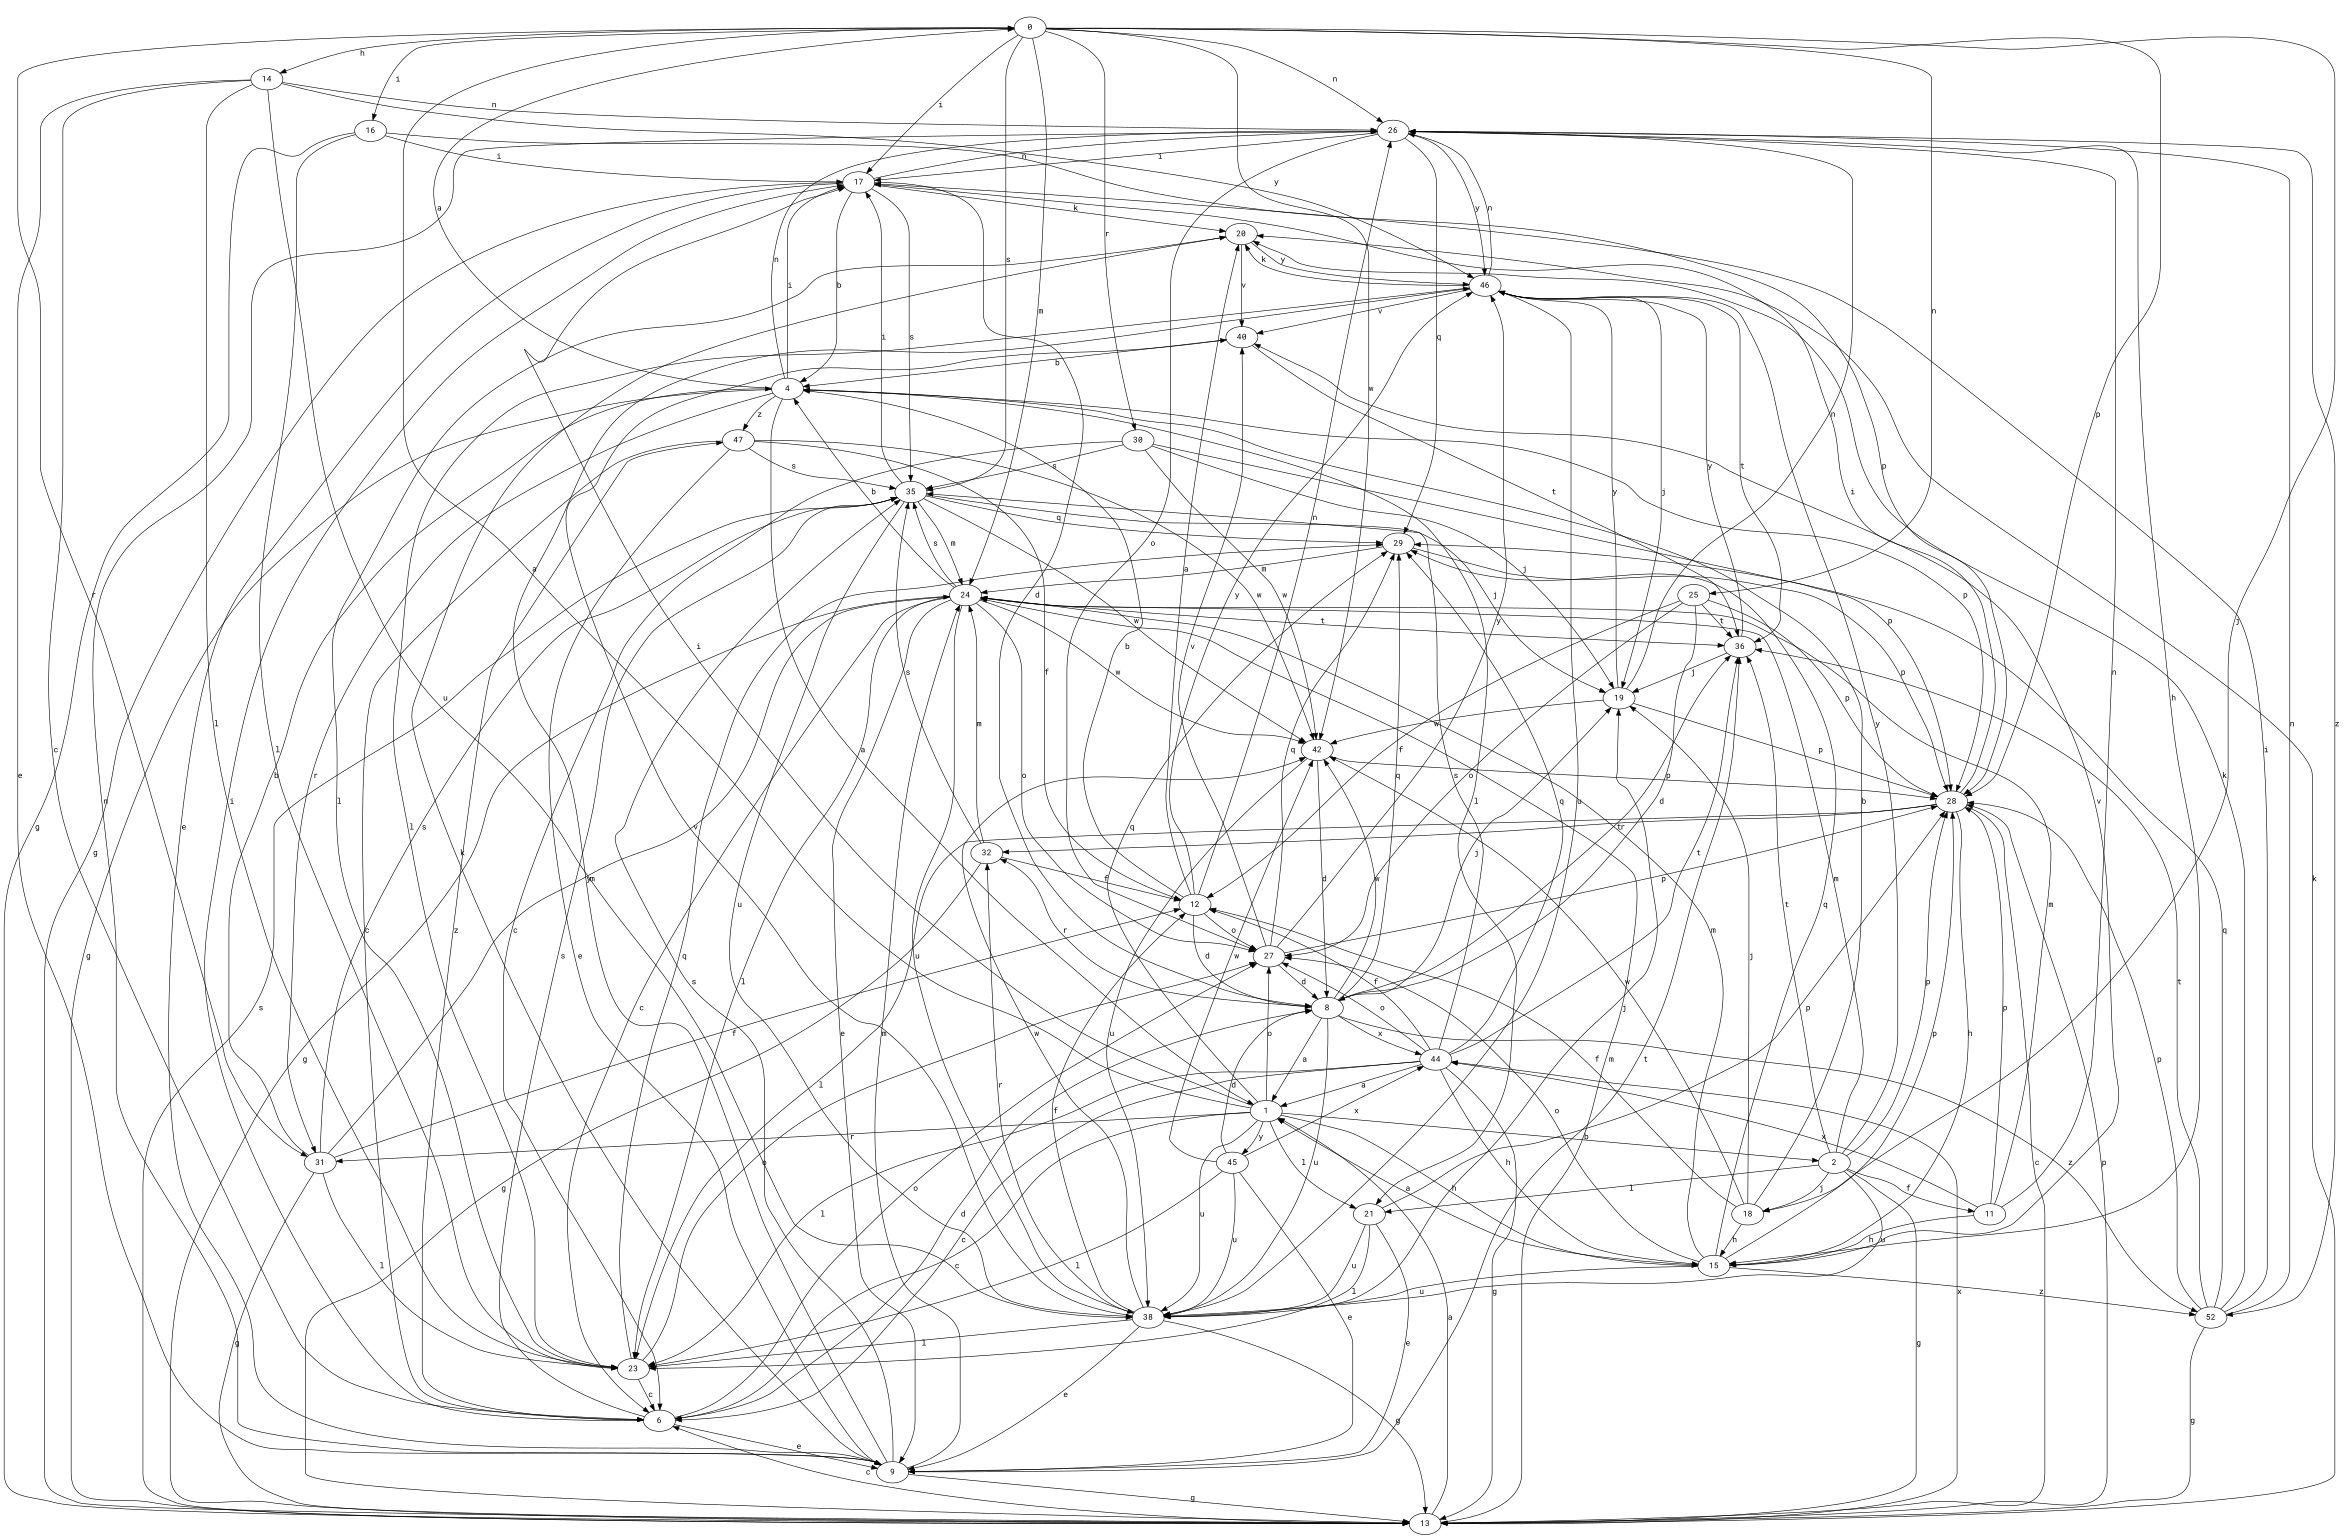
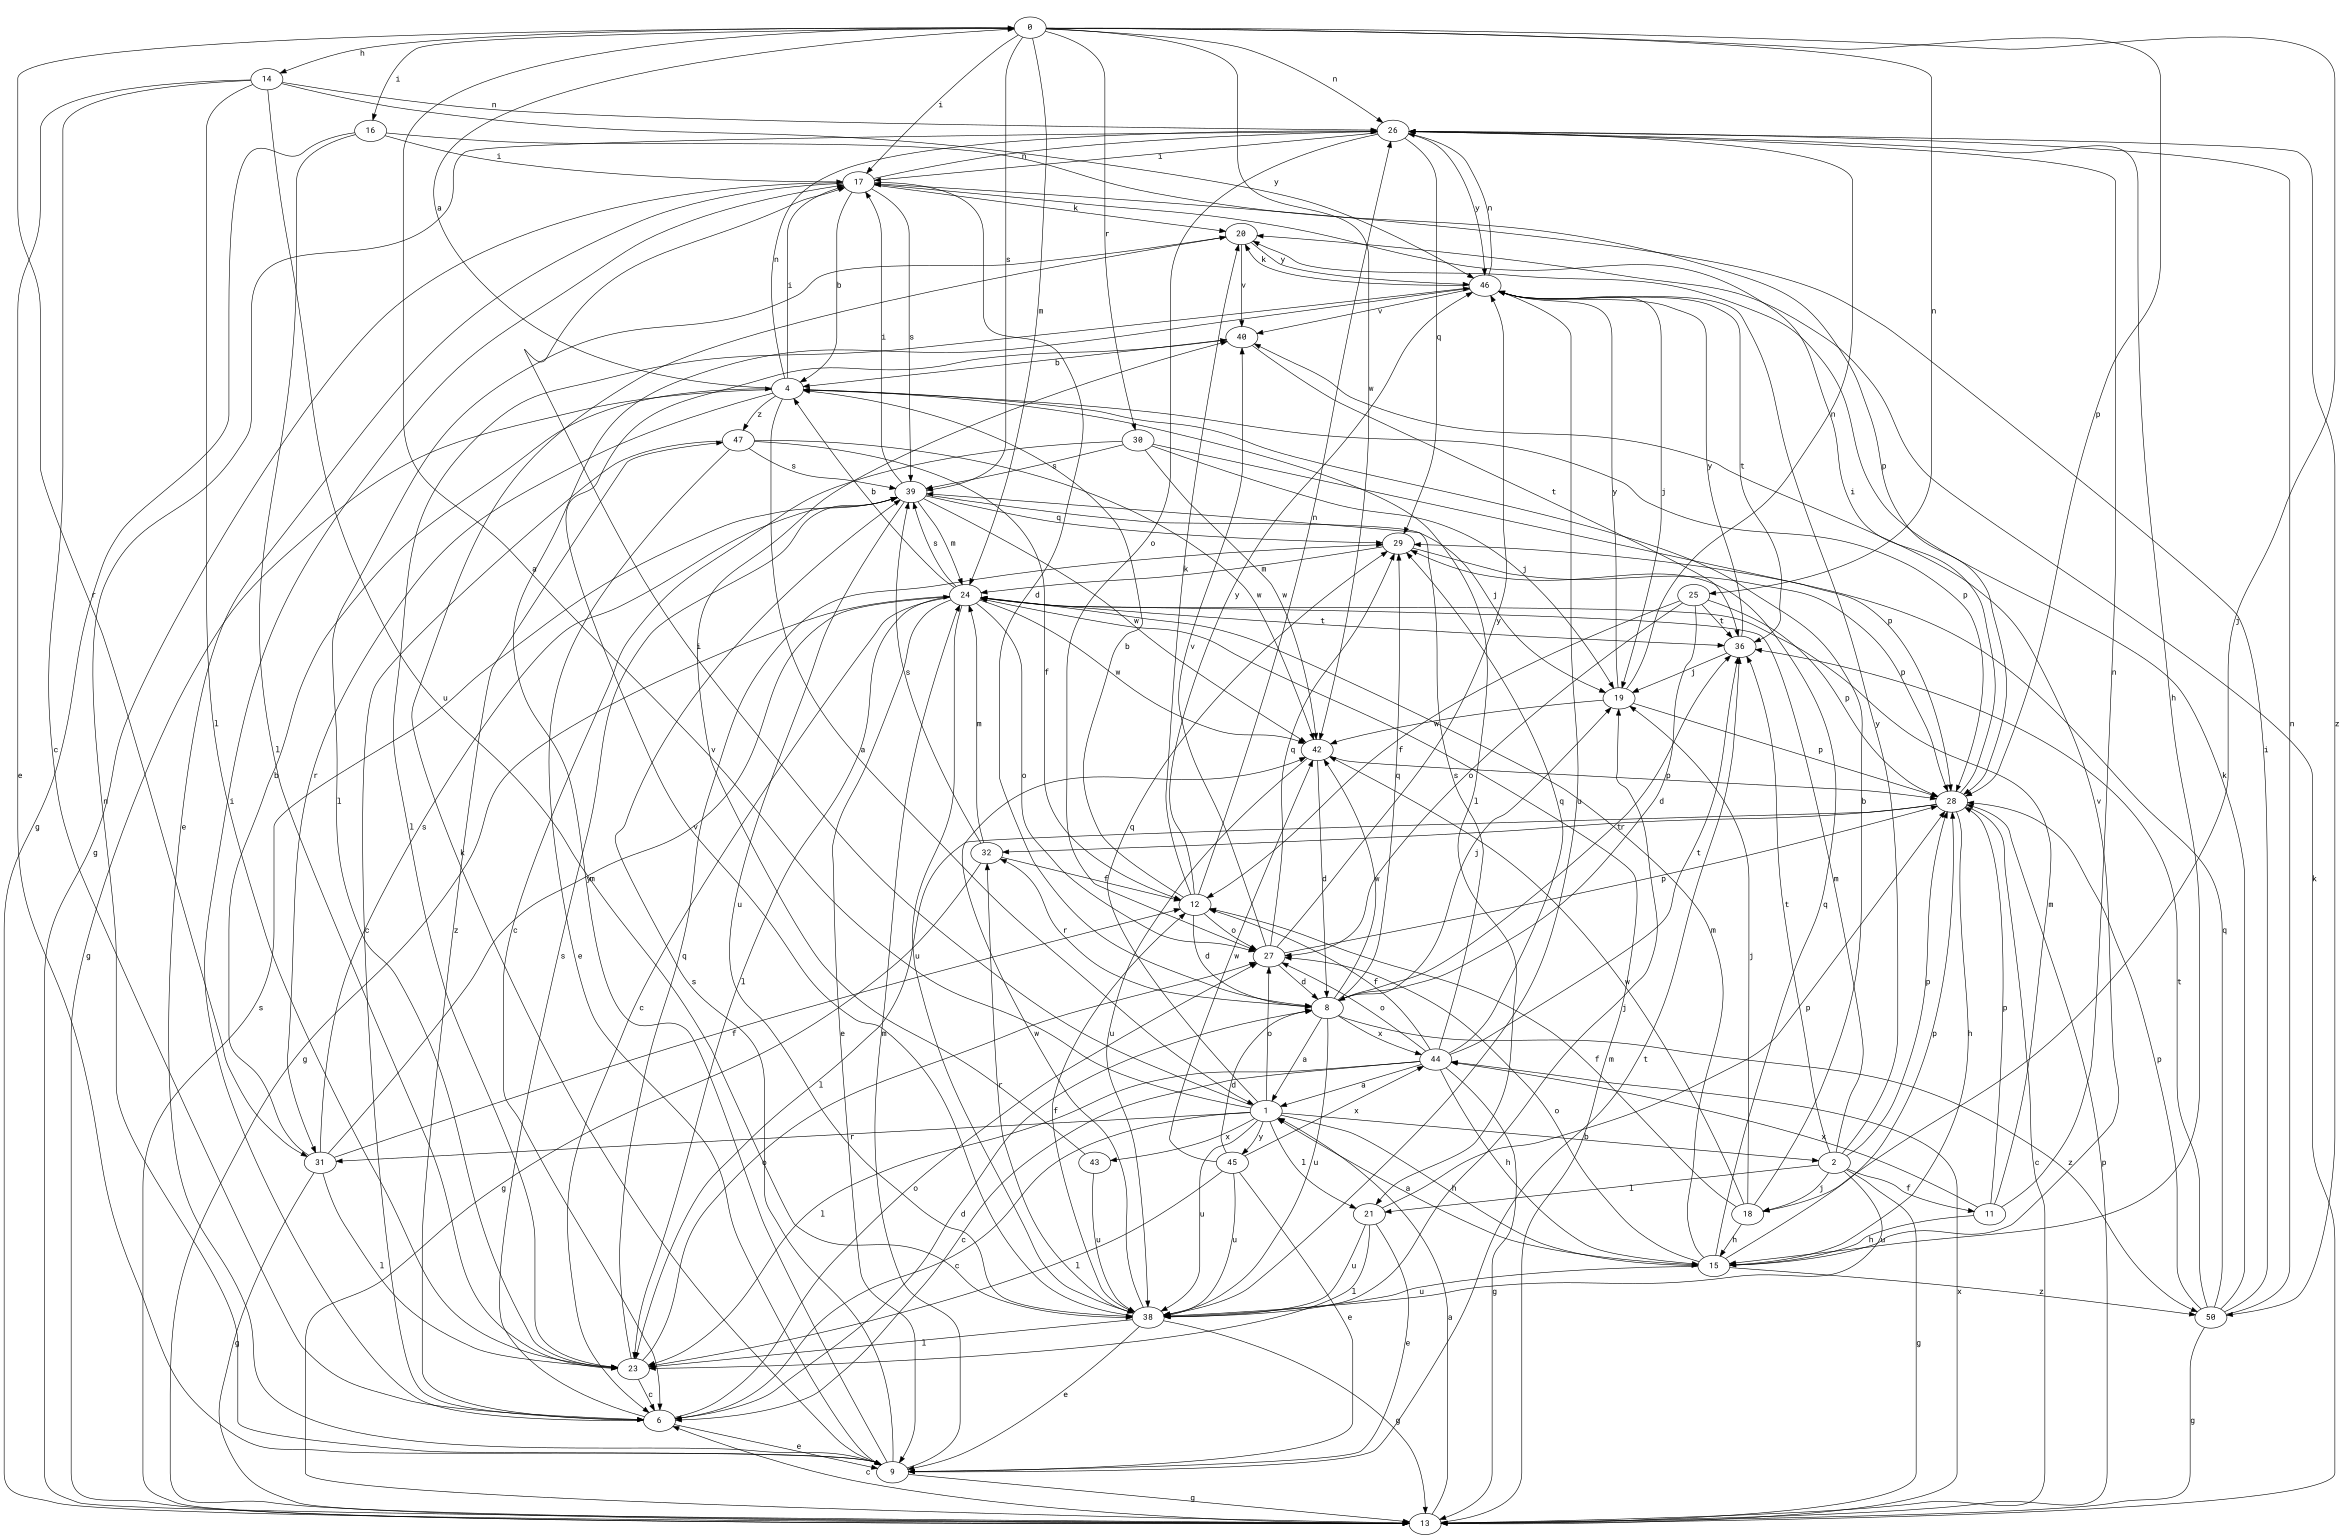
node "35": label "35" -> "39"
edge "12" -> "20": label "a" -> "k"
node "43": added
node "52": label "52" -> "50"
